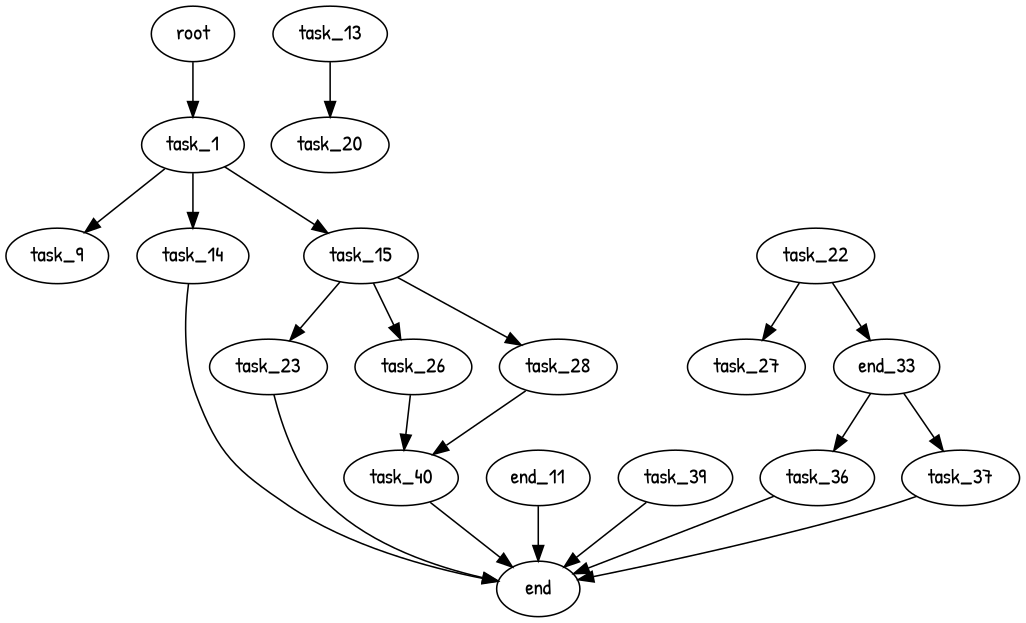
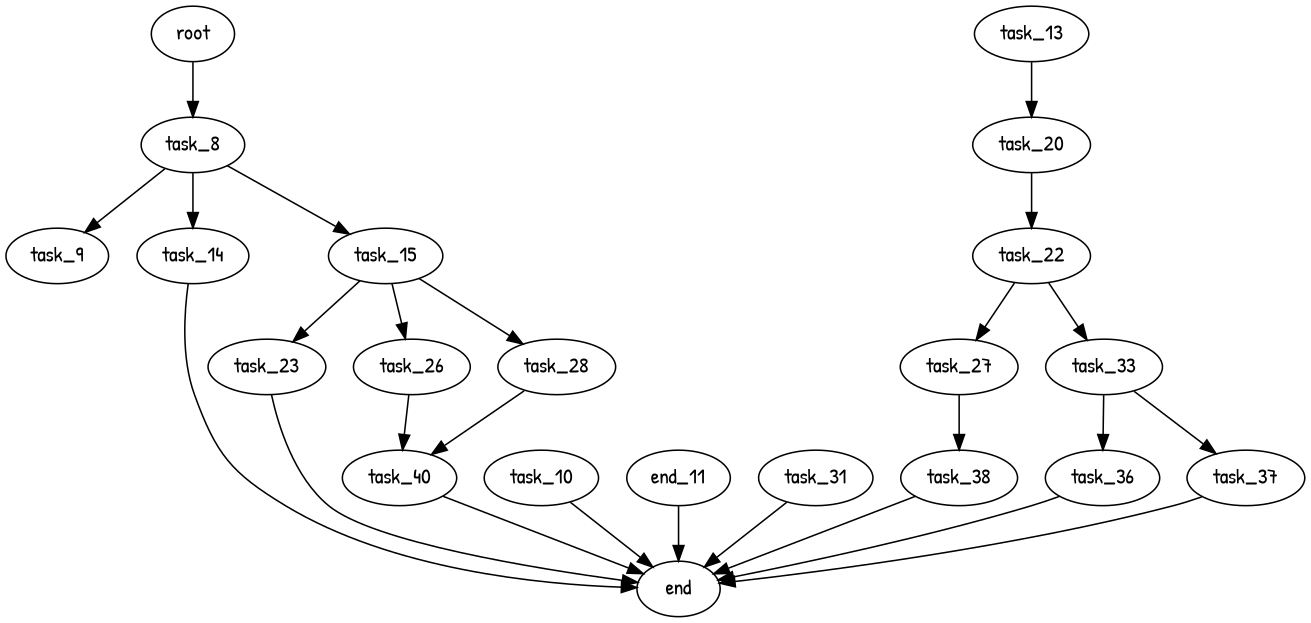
node "task_1": label "task_1" -> "task_8"
edge "task_20" -> "task_22": added
node "end_33": label "end_33" -> "task_33"
node "task_10": added
node "task_39": label "task_39" -> "task_31"
node "task_38": added
